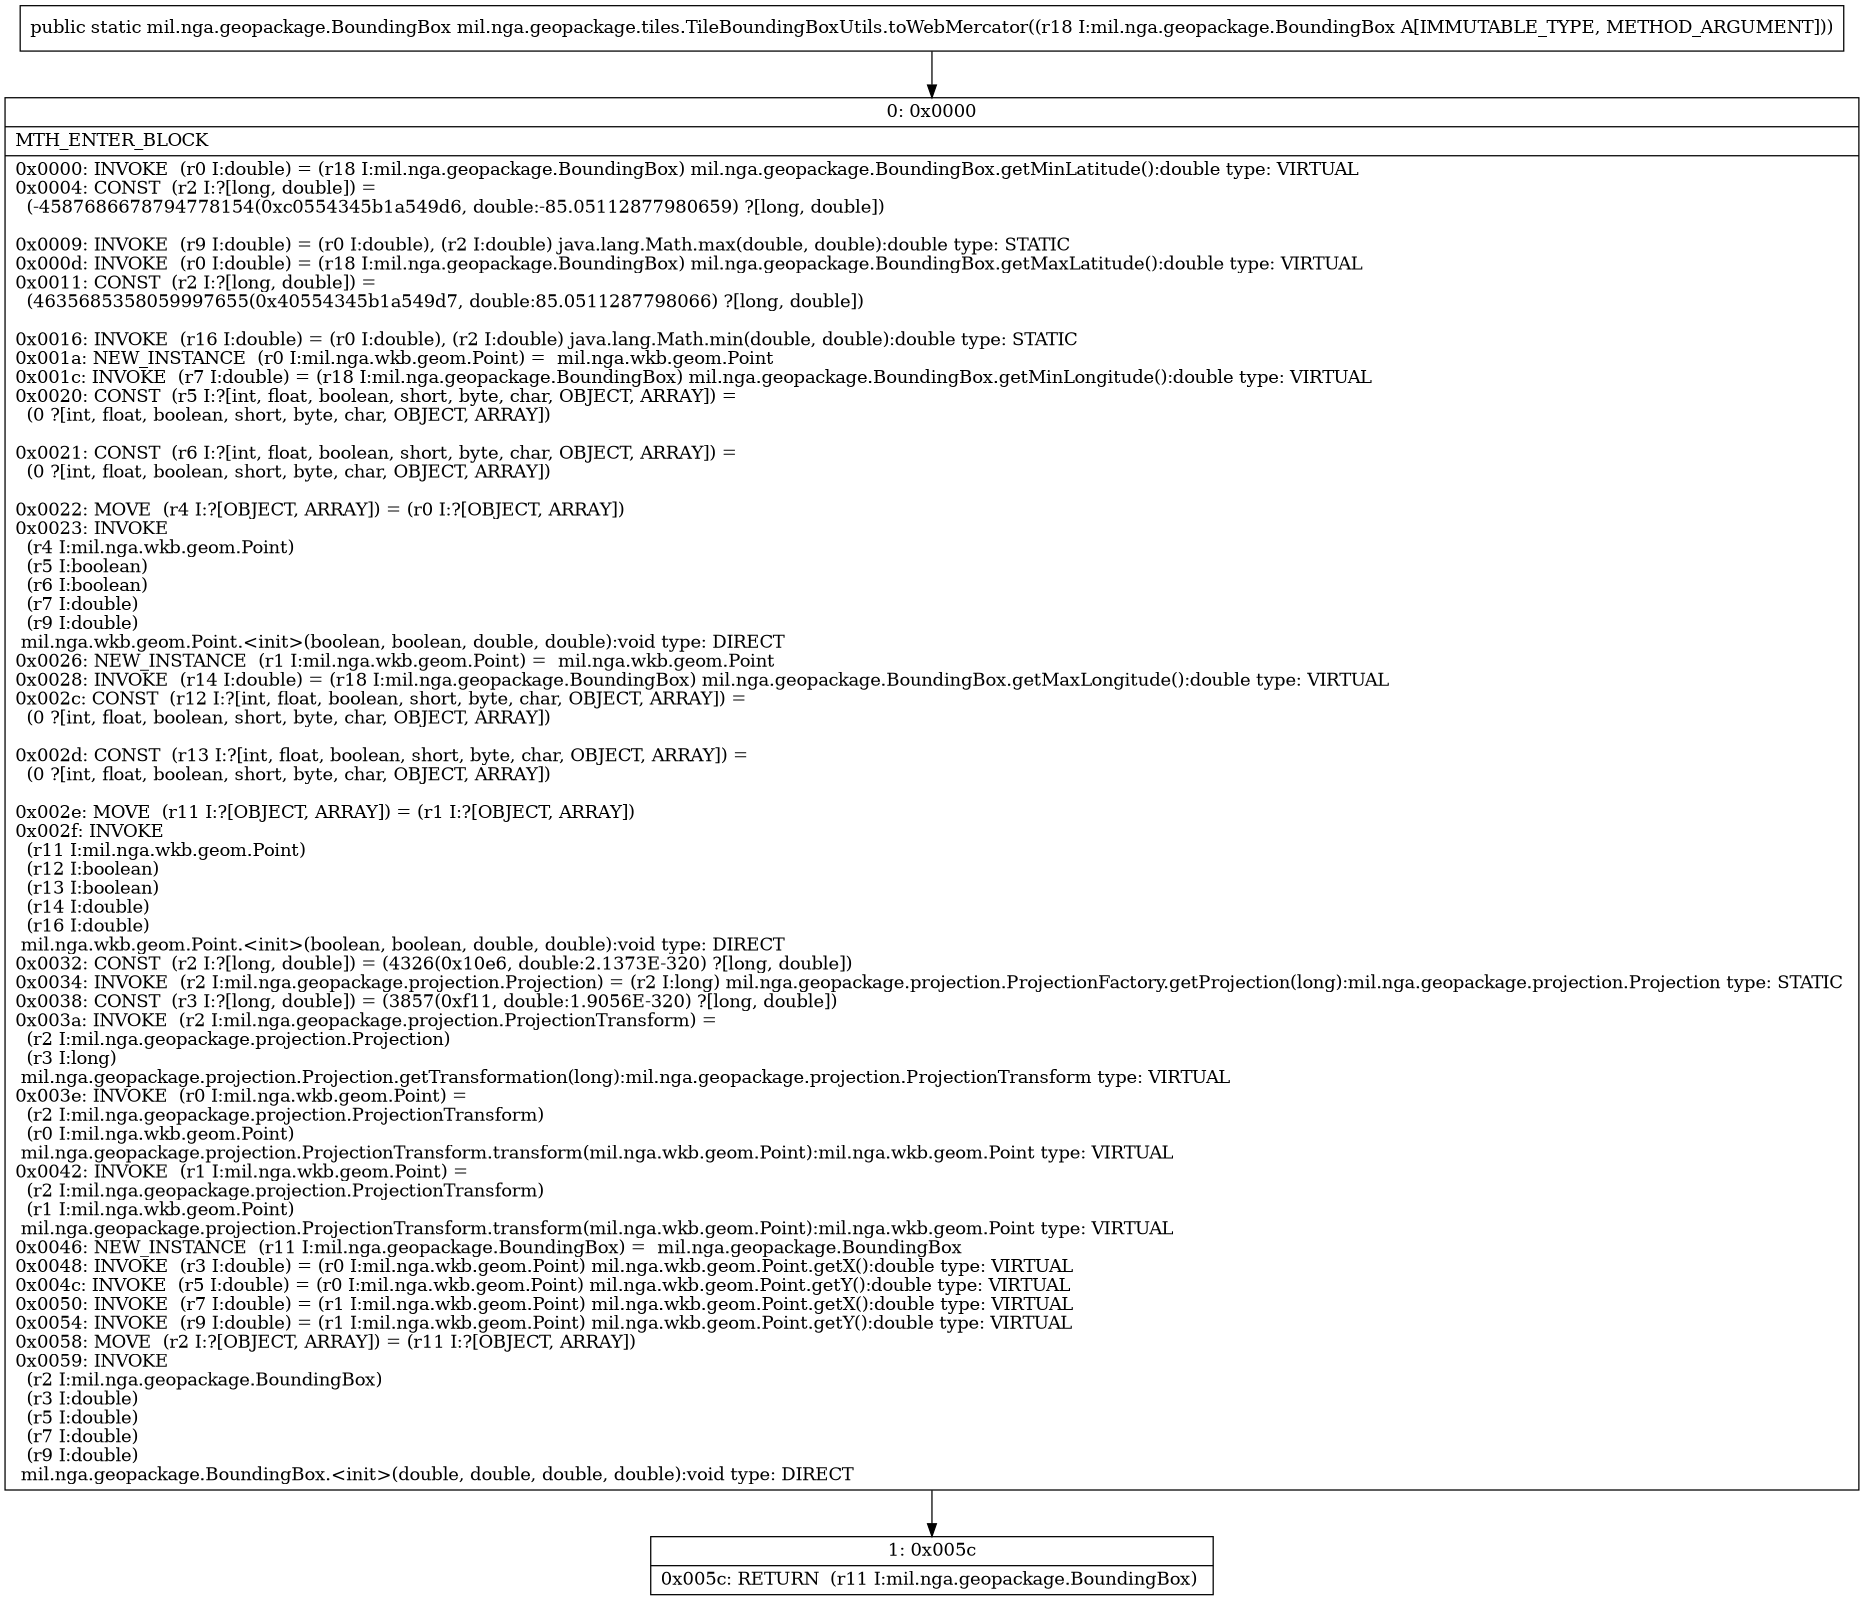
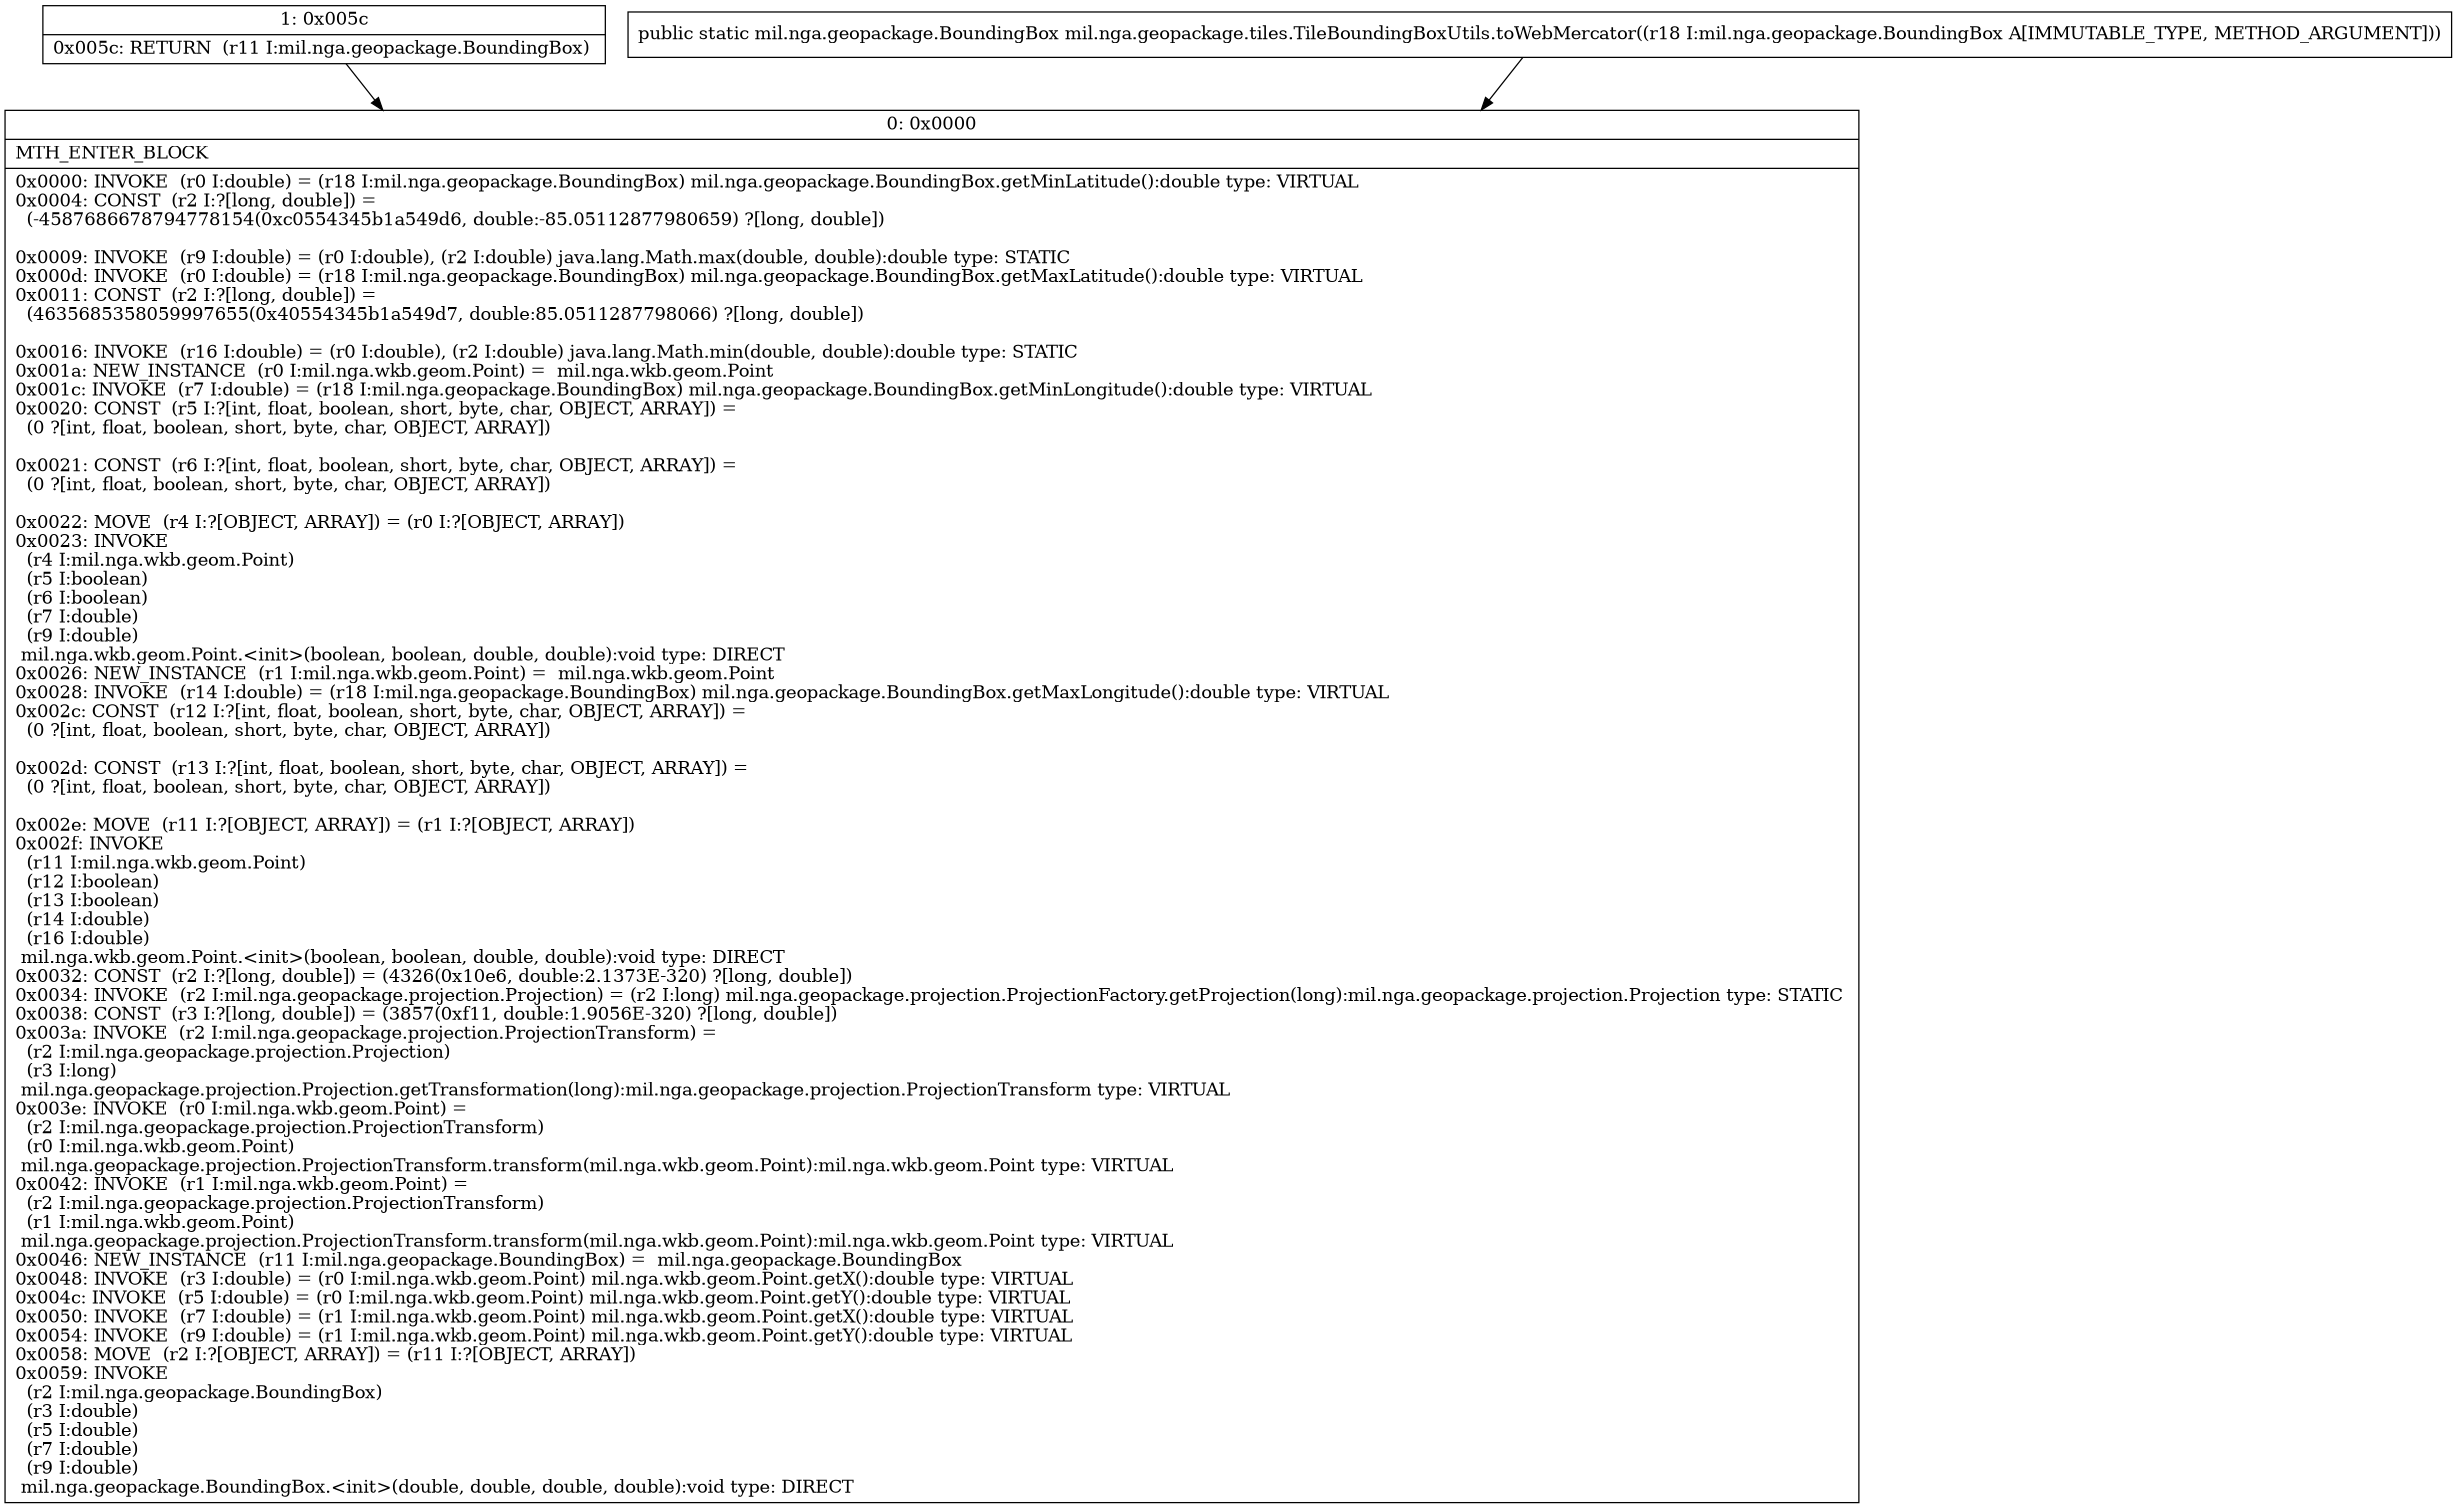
edge "0: 0x0000" -> "1: 0x005c": reversed
